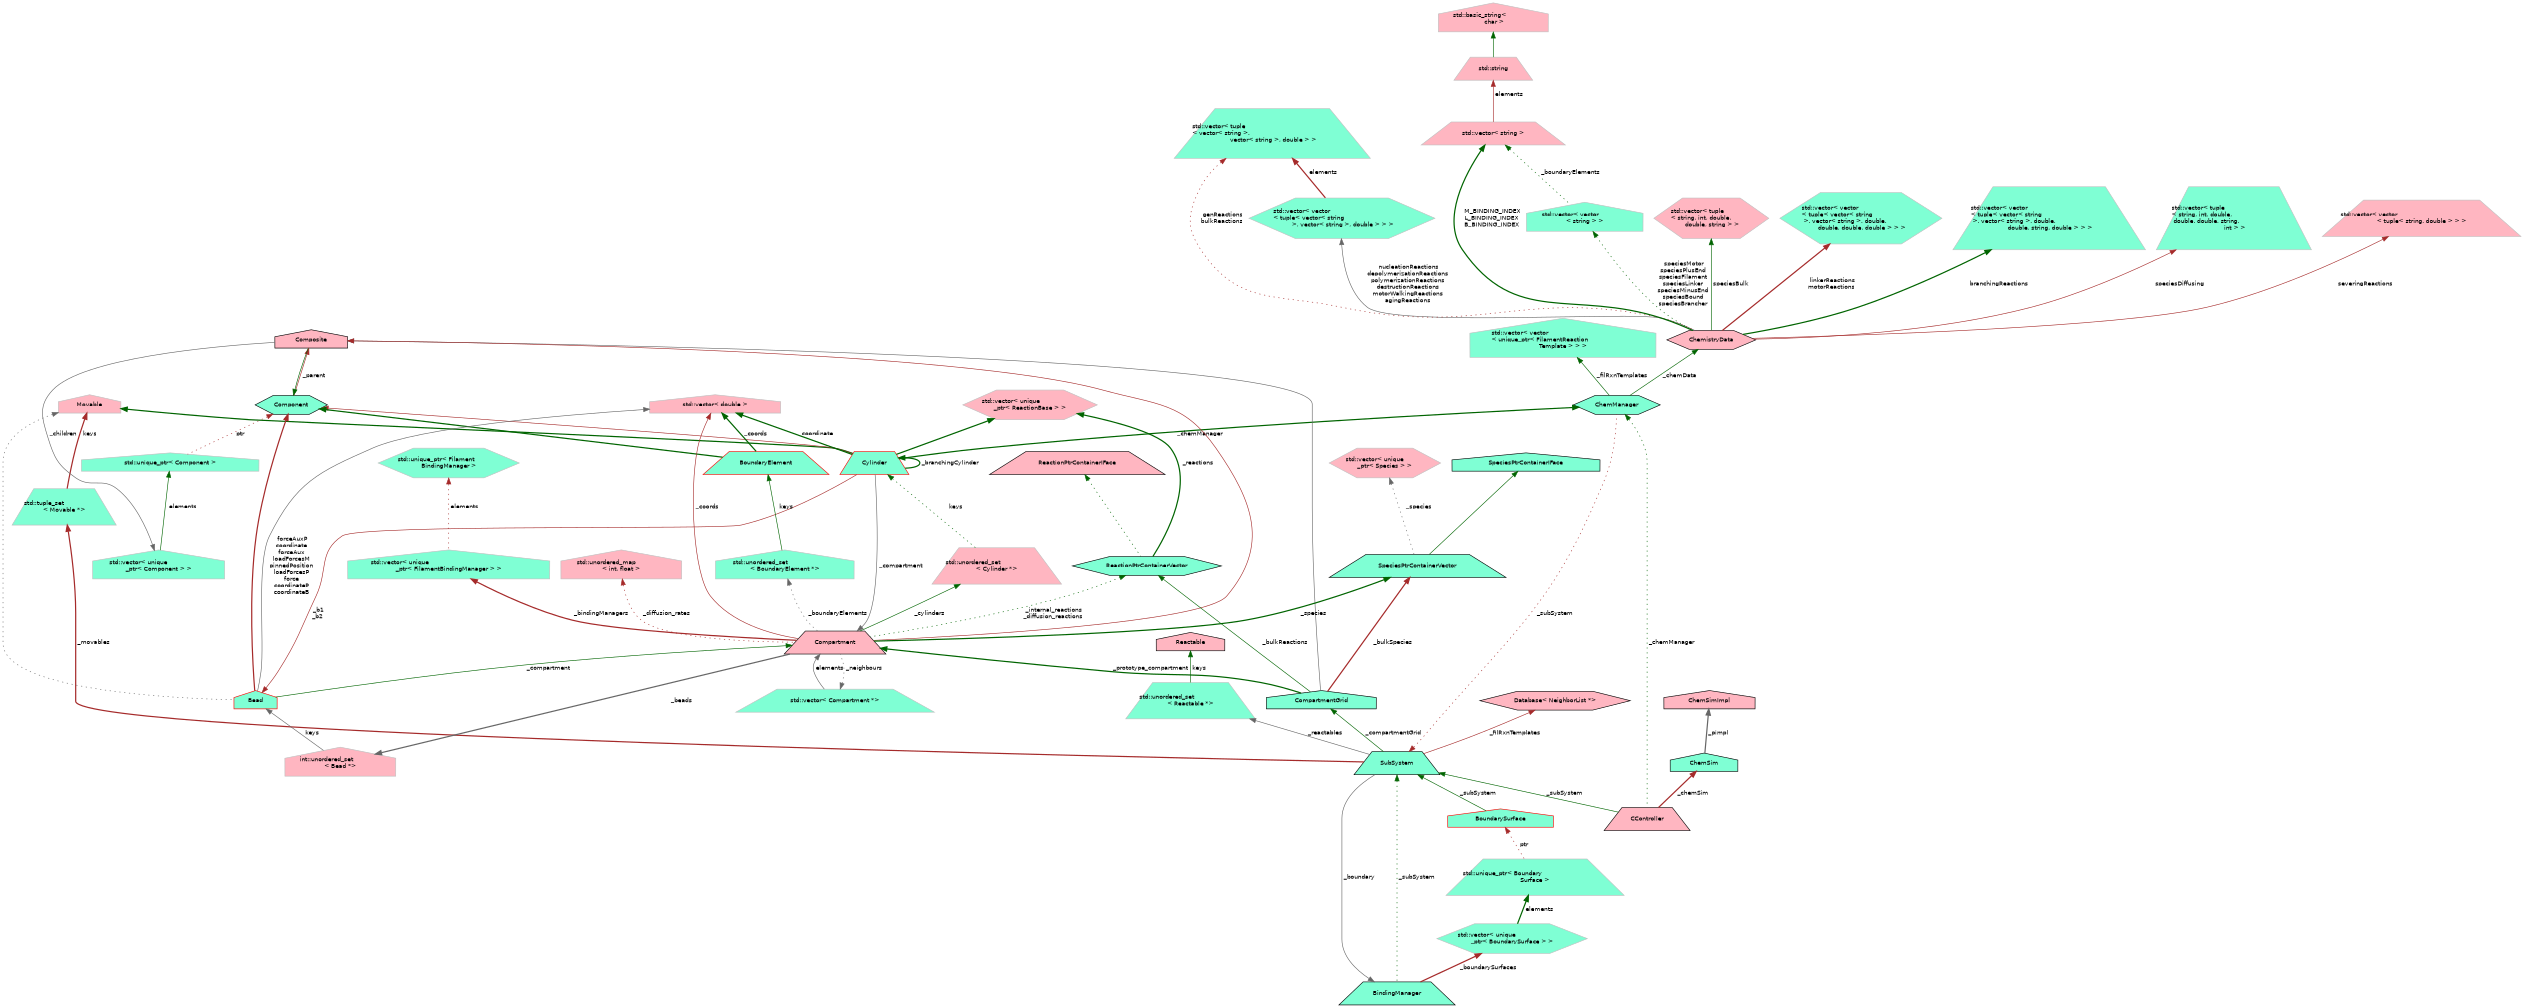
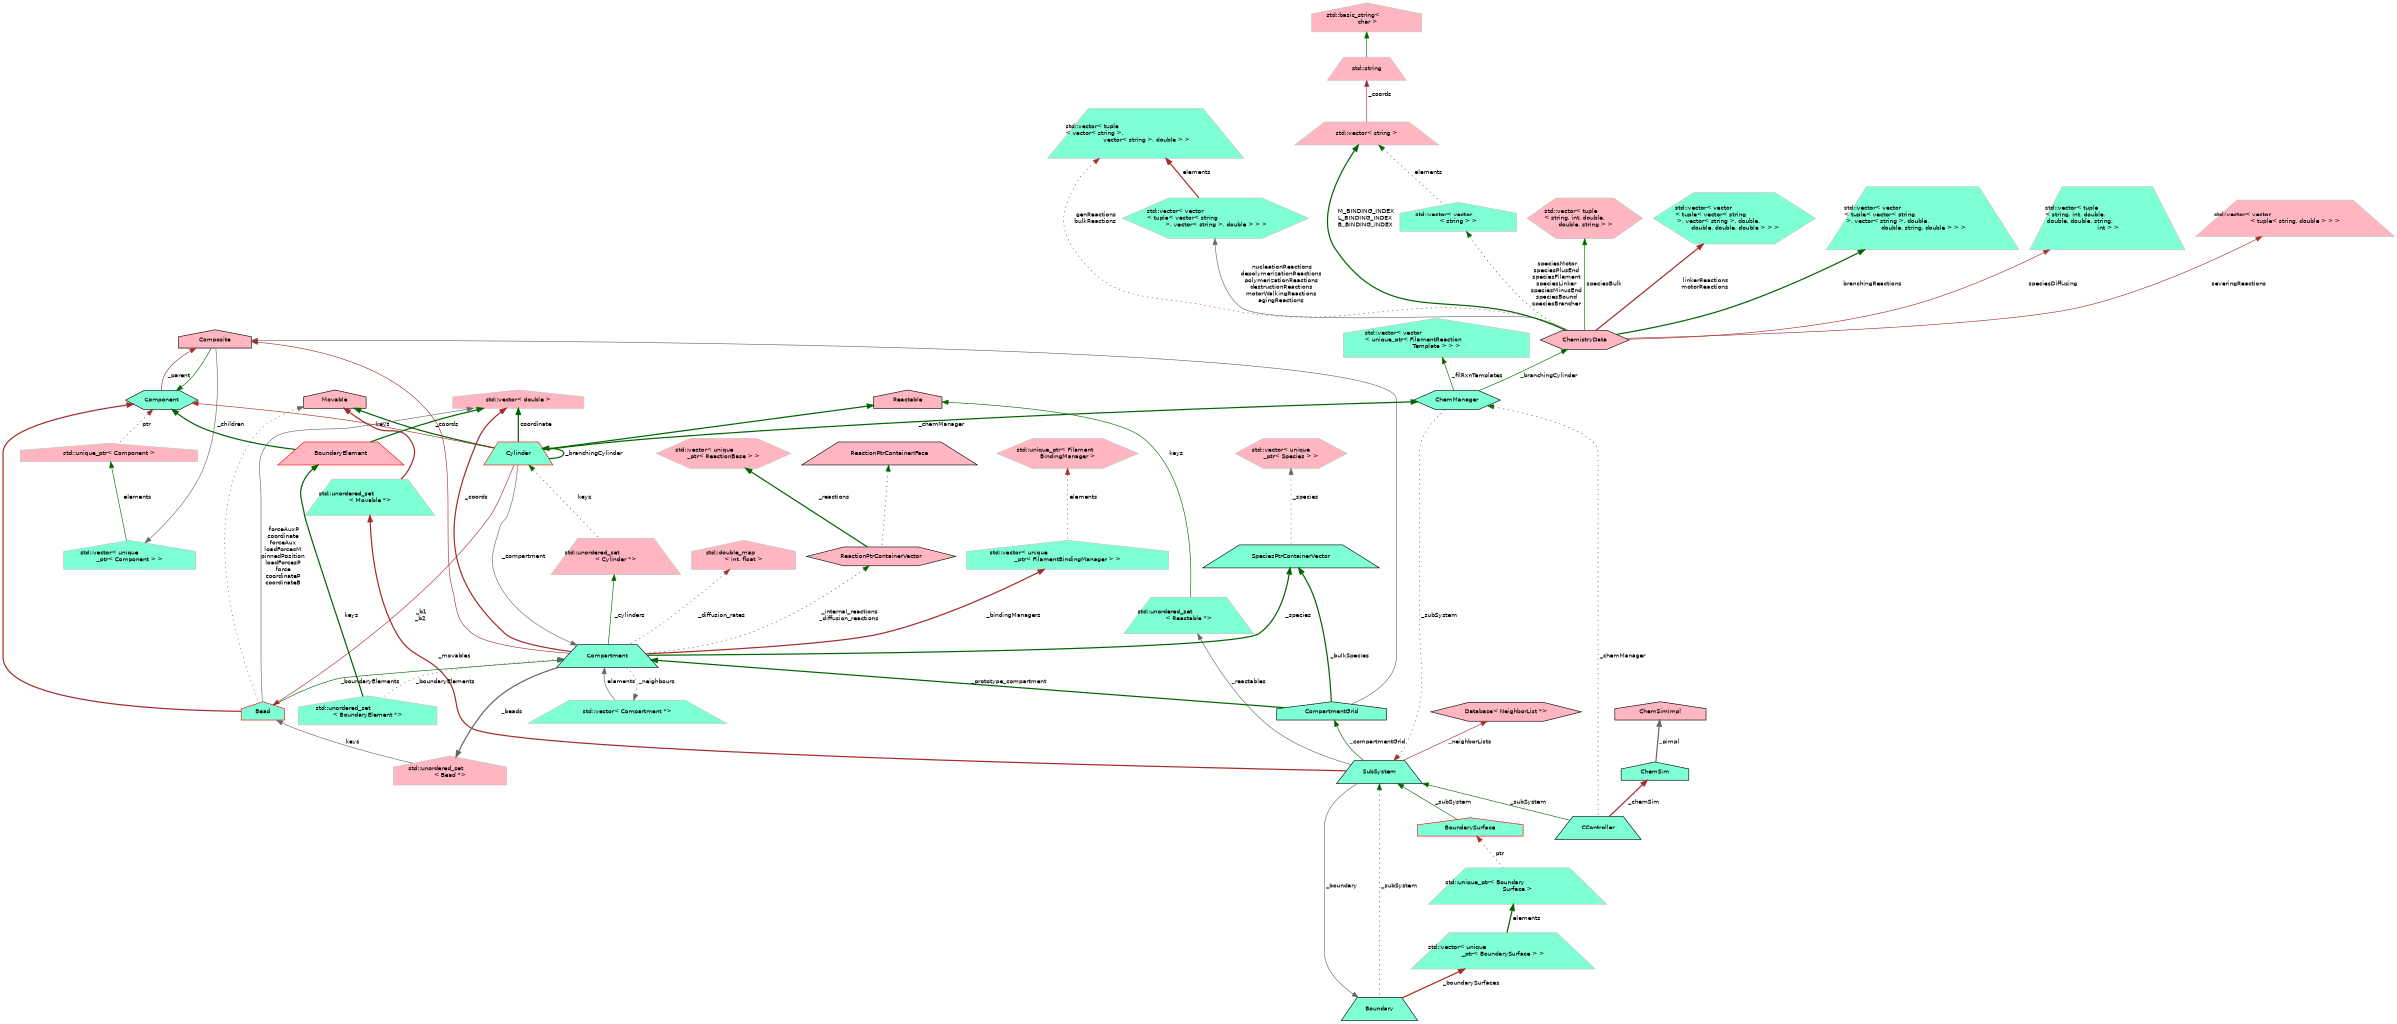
edge "std::vector< string >" -> "std::string": label " elements" -> " _coords"
edge "std::vector< vector < string > >" -> "std::vector< string >": label " _boundaryElements" -> " elements"
edge "ChemManager" -> "ChemistryData": label " _chemData" -> " _branchingCylinder"
node "Movable": color grey75 -> black
edge "Cylinder" -> "std::vector< unique _ptr< ReactionBase > >": now "Cylinder" -> "Reactable"
node "std::unique_ptr< Component >": fillcolor aquamarine -> lightpink
node "std::unique_ptr< Filament BindingManager >": fillcolor aquamarine -> lightpink
node "BoundaryElement": fillcolor aquamarine -> lightpink
node "SpeciesPtrContainerIFace": removed
node "std::tuple_set < Movable *>": label "std::tuple_set < Movable *>" -> "std::unordered_set < Movable *>"
edge "std::unordered_set < BoundaryElement *>" -> "BoundaryElement": style solid -> bold
edge "Compartment" -> "std::vector< double >": style solid -> bold
node "std::unordered_map < int, float >": label "std::unordered_map < int, float >" -> "std::double_map < int, float >"
node "ReactionPtrContainerVector": fillcolor aquamarine -> lightpink
edge "Compartment" -> "std::unordered_set < BoundaryElement *>": reversed
edge "CompartmentGrid" -> "ReactionPtrContainerVector": removed, label "_bulkReactions"
edge "CompartmentGrid" -> "SpeciesPtrContainerVector": color brown -> darkgreen
node "Compartment": fillcolor lightpink -> aquamarine
edge "Bead" -> "Compartment": label " _compartment" -> " _boundaryElements"
edge "SubSystem" -> "Database< NeighborList *>": label " _filRxnTemplates" -> " _neighborLists"
node "int::unordered_set < Bead *>": label "int::unordered_set < Bead *>" -> "std::unordered_set < Bead *>"
node "CController": fillcolor lightpink -> aquamarine
node "std::vector< unique _ptr< BoundarySurface > >": shape hexagon -> trapezium
node "BindingManager": label "BindingManager" -> "Boundary"
